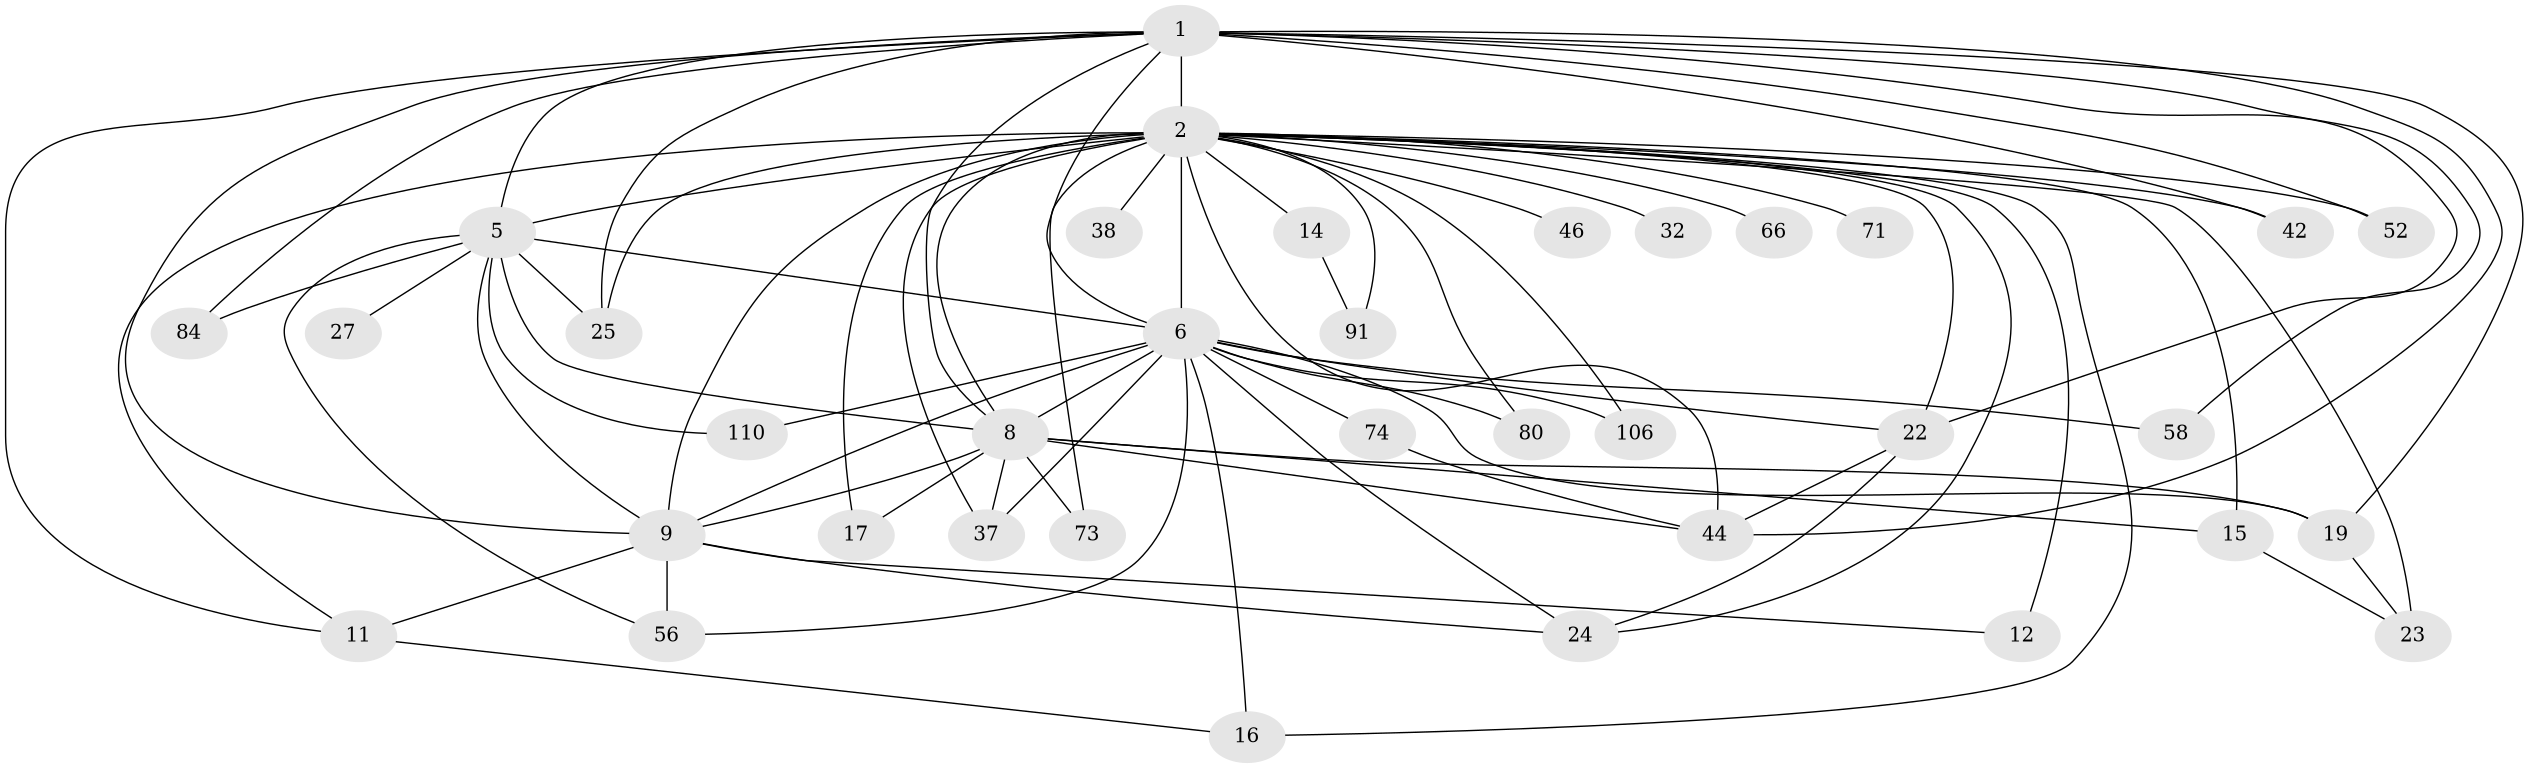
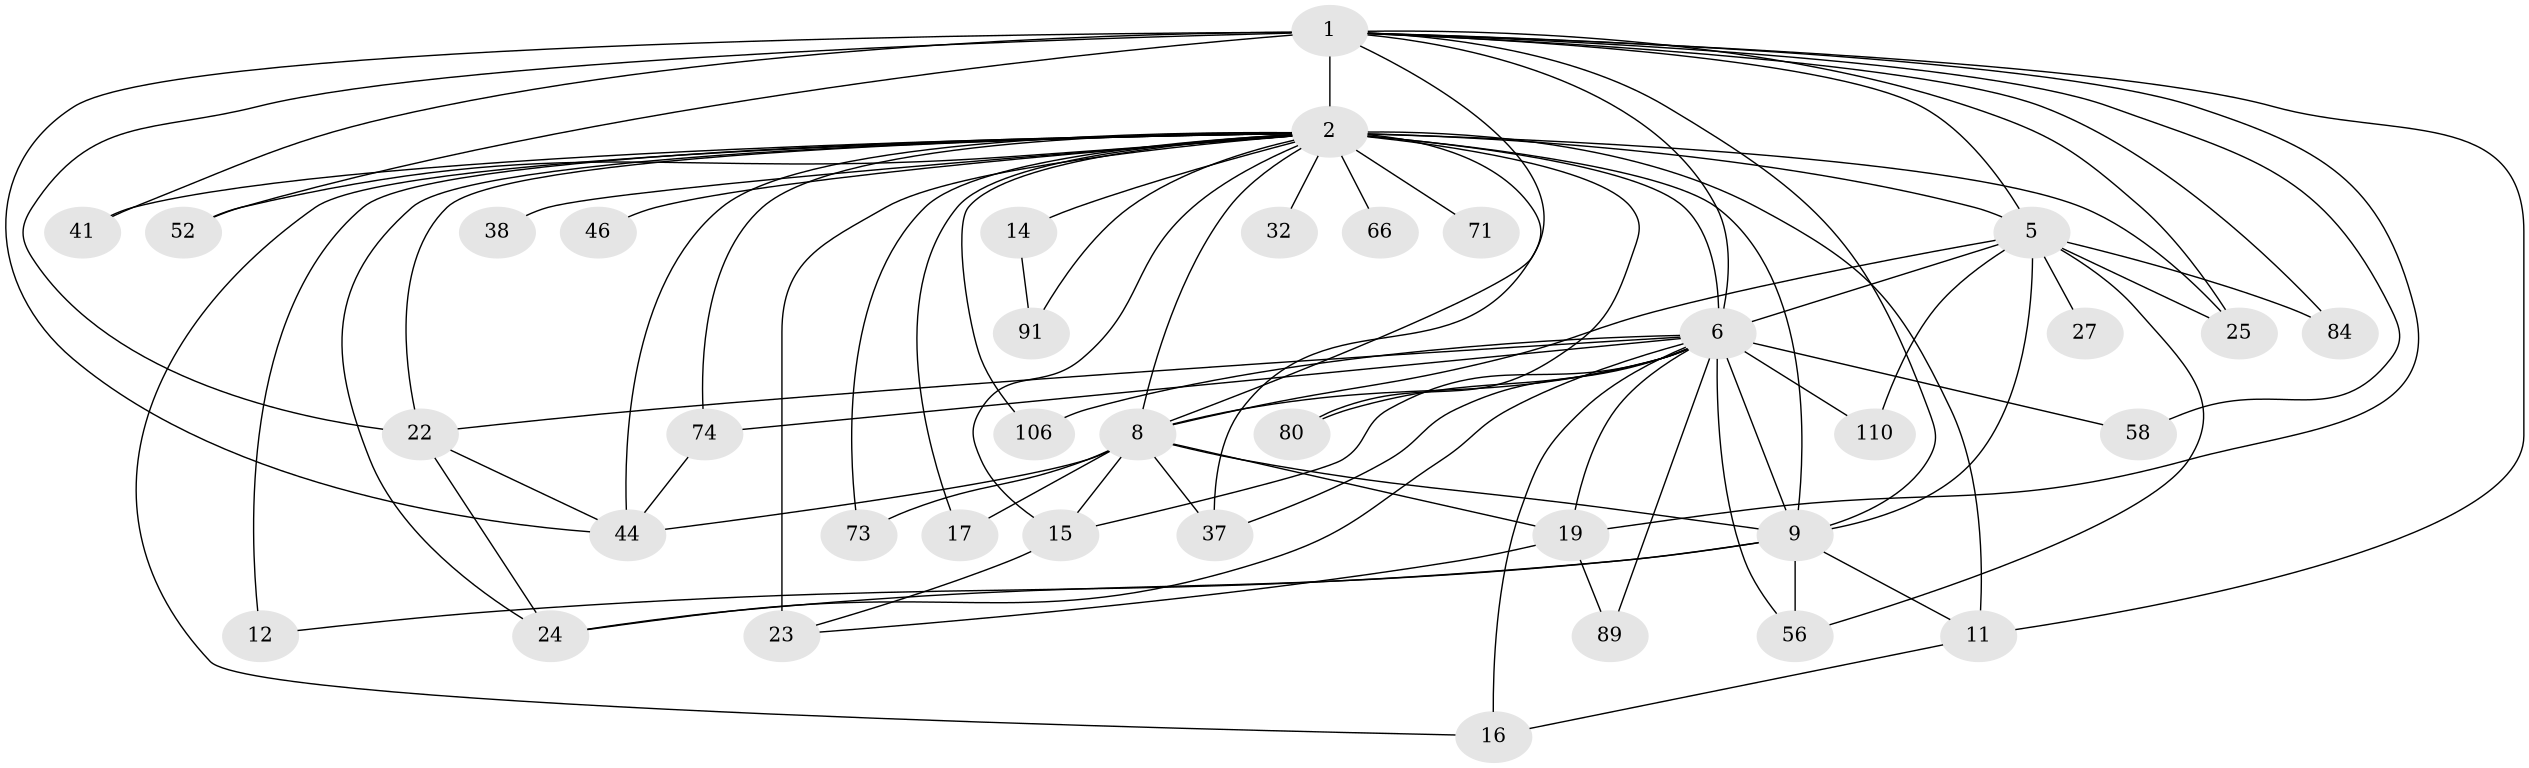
edge "2" -- "74": added
node "42": label "42" -> "41"
edge "6" -- "15": added
node "89": added
